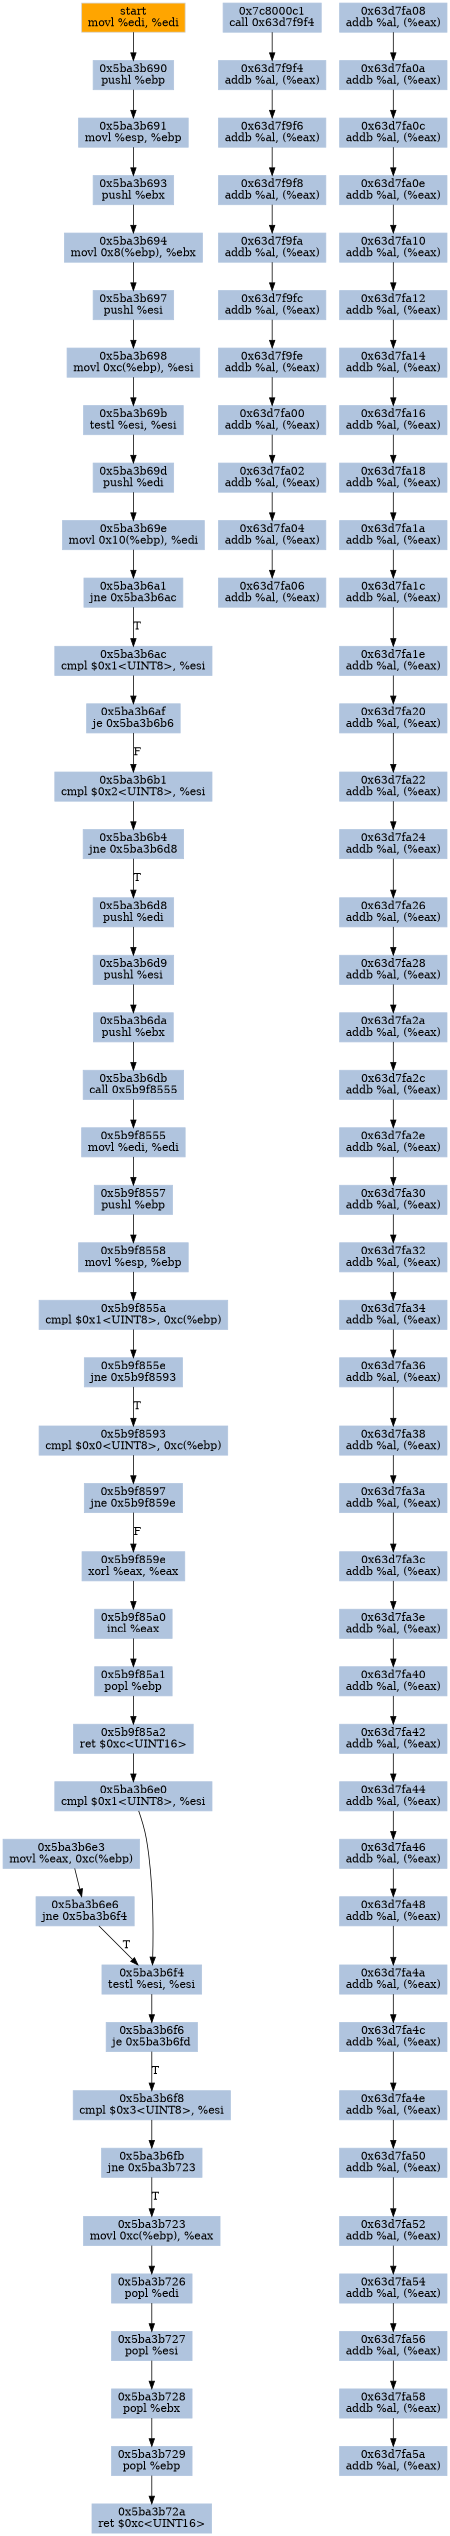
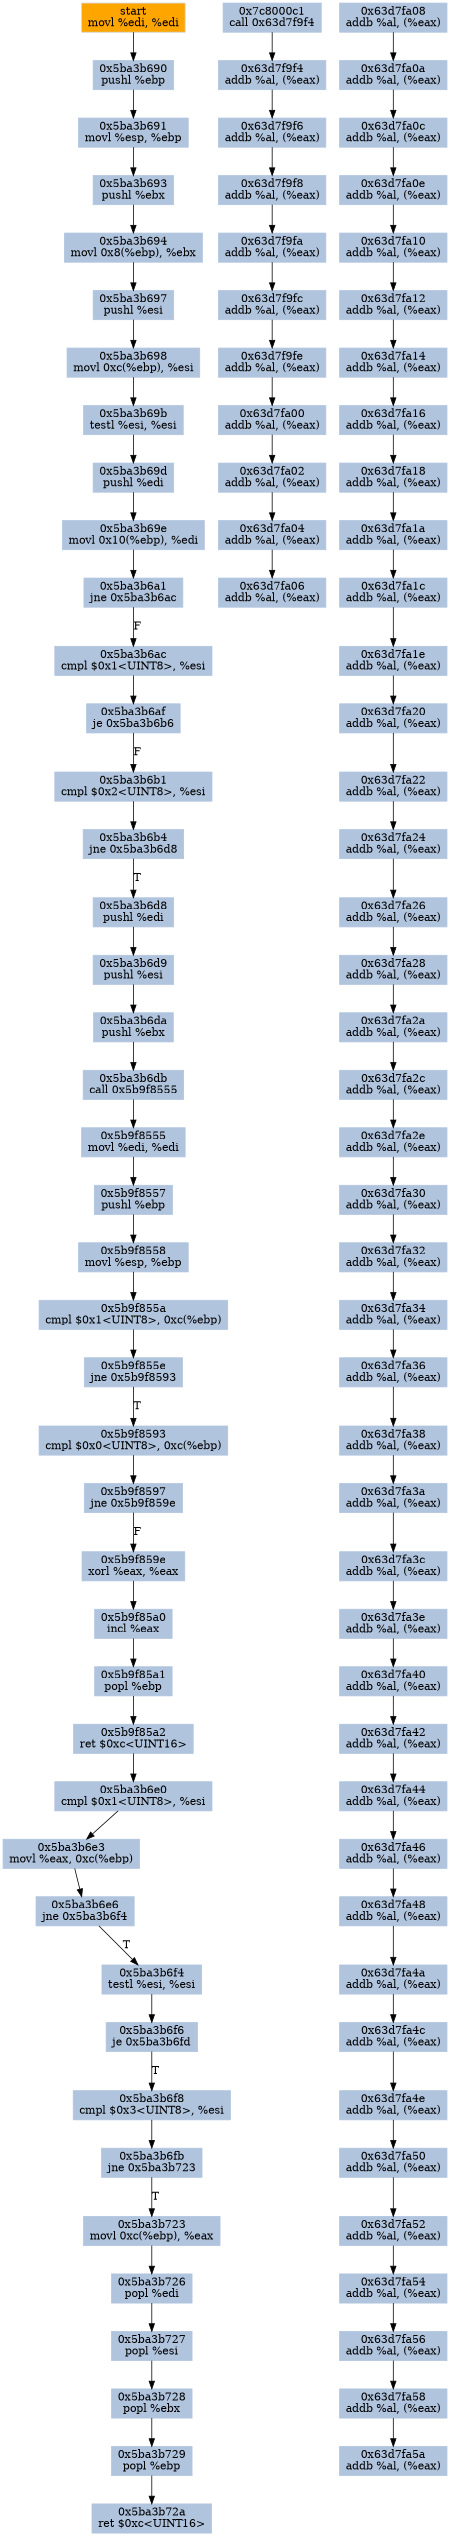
edge "0x5ba3b6a1 jne 0x5ba3b6ac" -> "0x5ba3b6ac cmpl $0x1<UINT8>, %esi": label "T" -> "F"
edge "0x5ba3b6e0 cmpl $0x1<UINT8>, %esi" -> "0x5ba3b6f4 testl %esi, %esi": now "0x5ba3b6e0 cmpl $0x1<UINT8>, %esi" -> "0x5ba3b6e3 movl %eax, 0xc(%ebp)"
